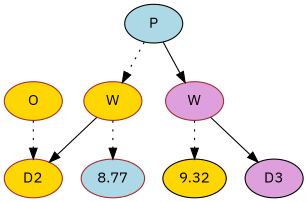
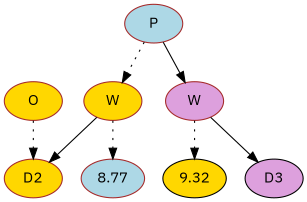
node "P": color black -> brown
